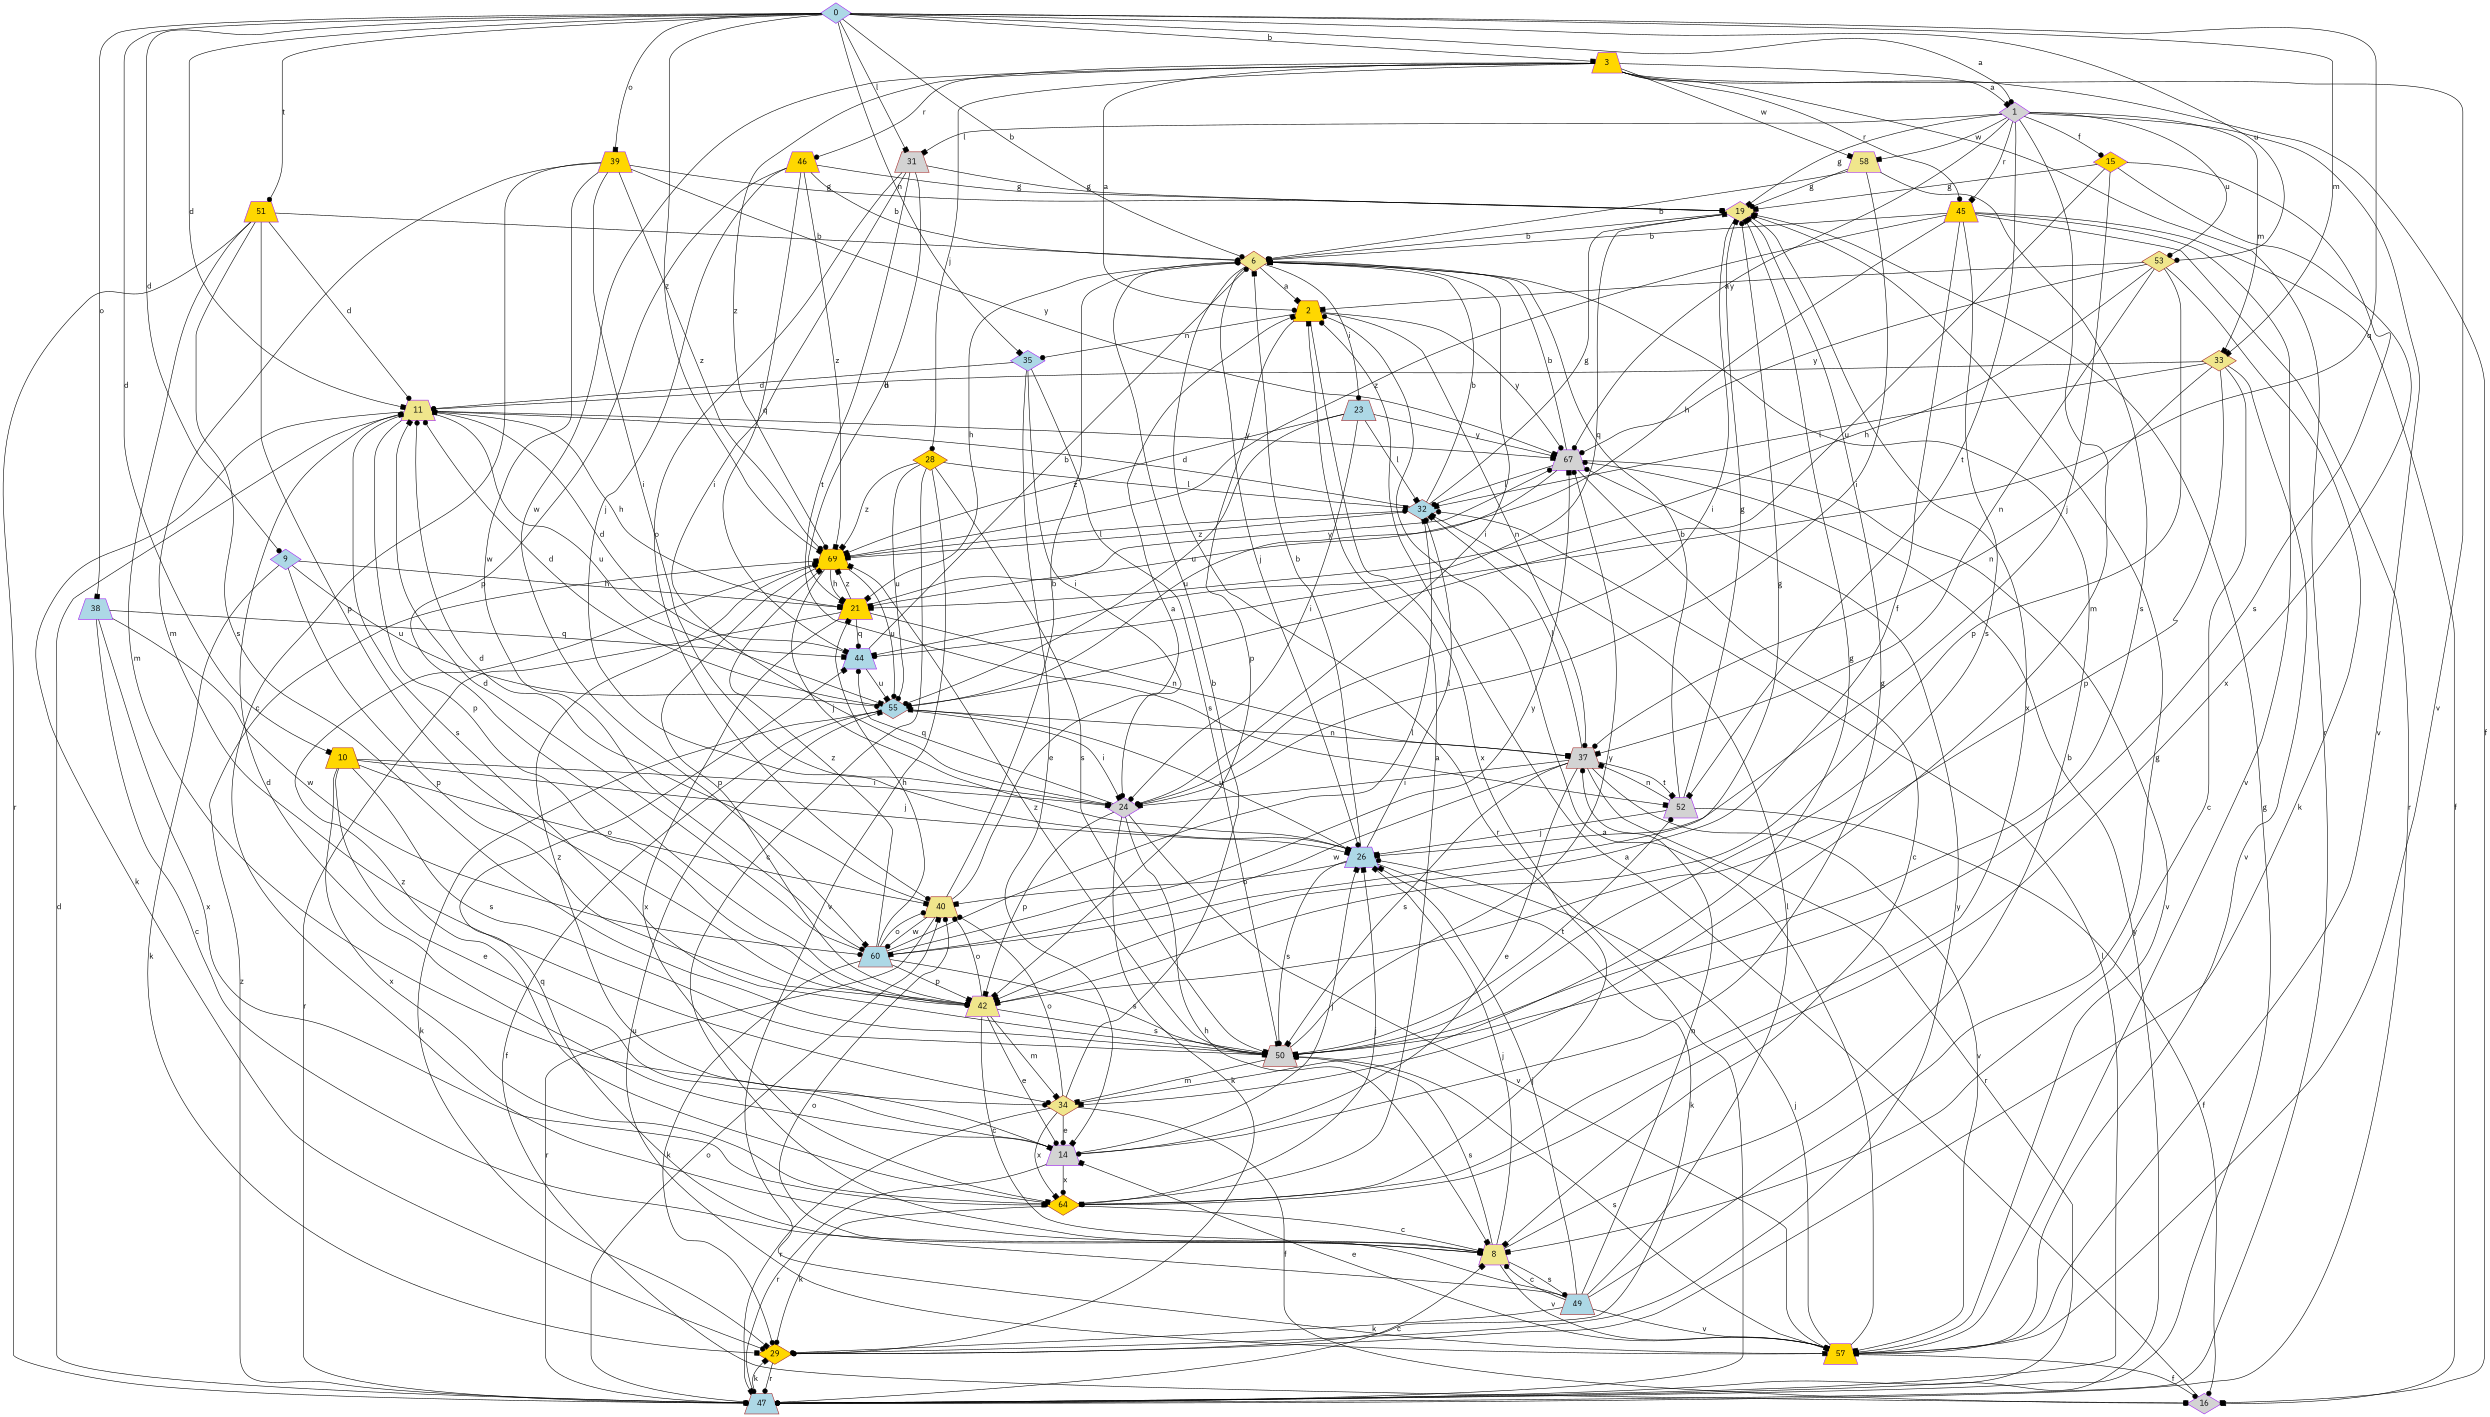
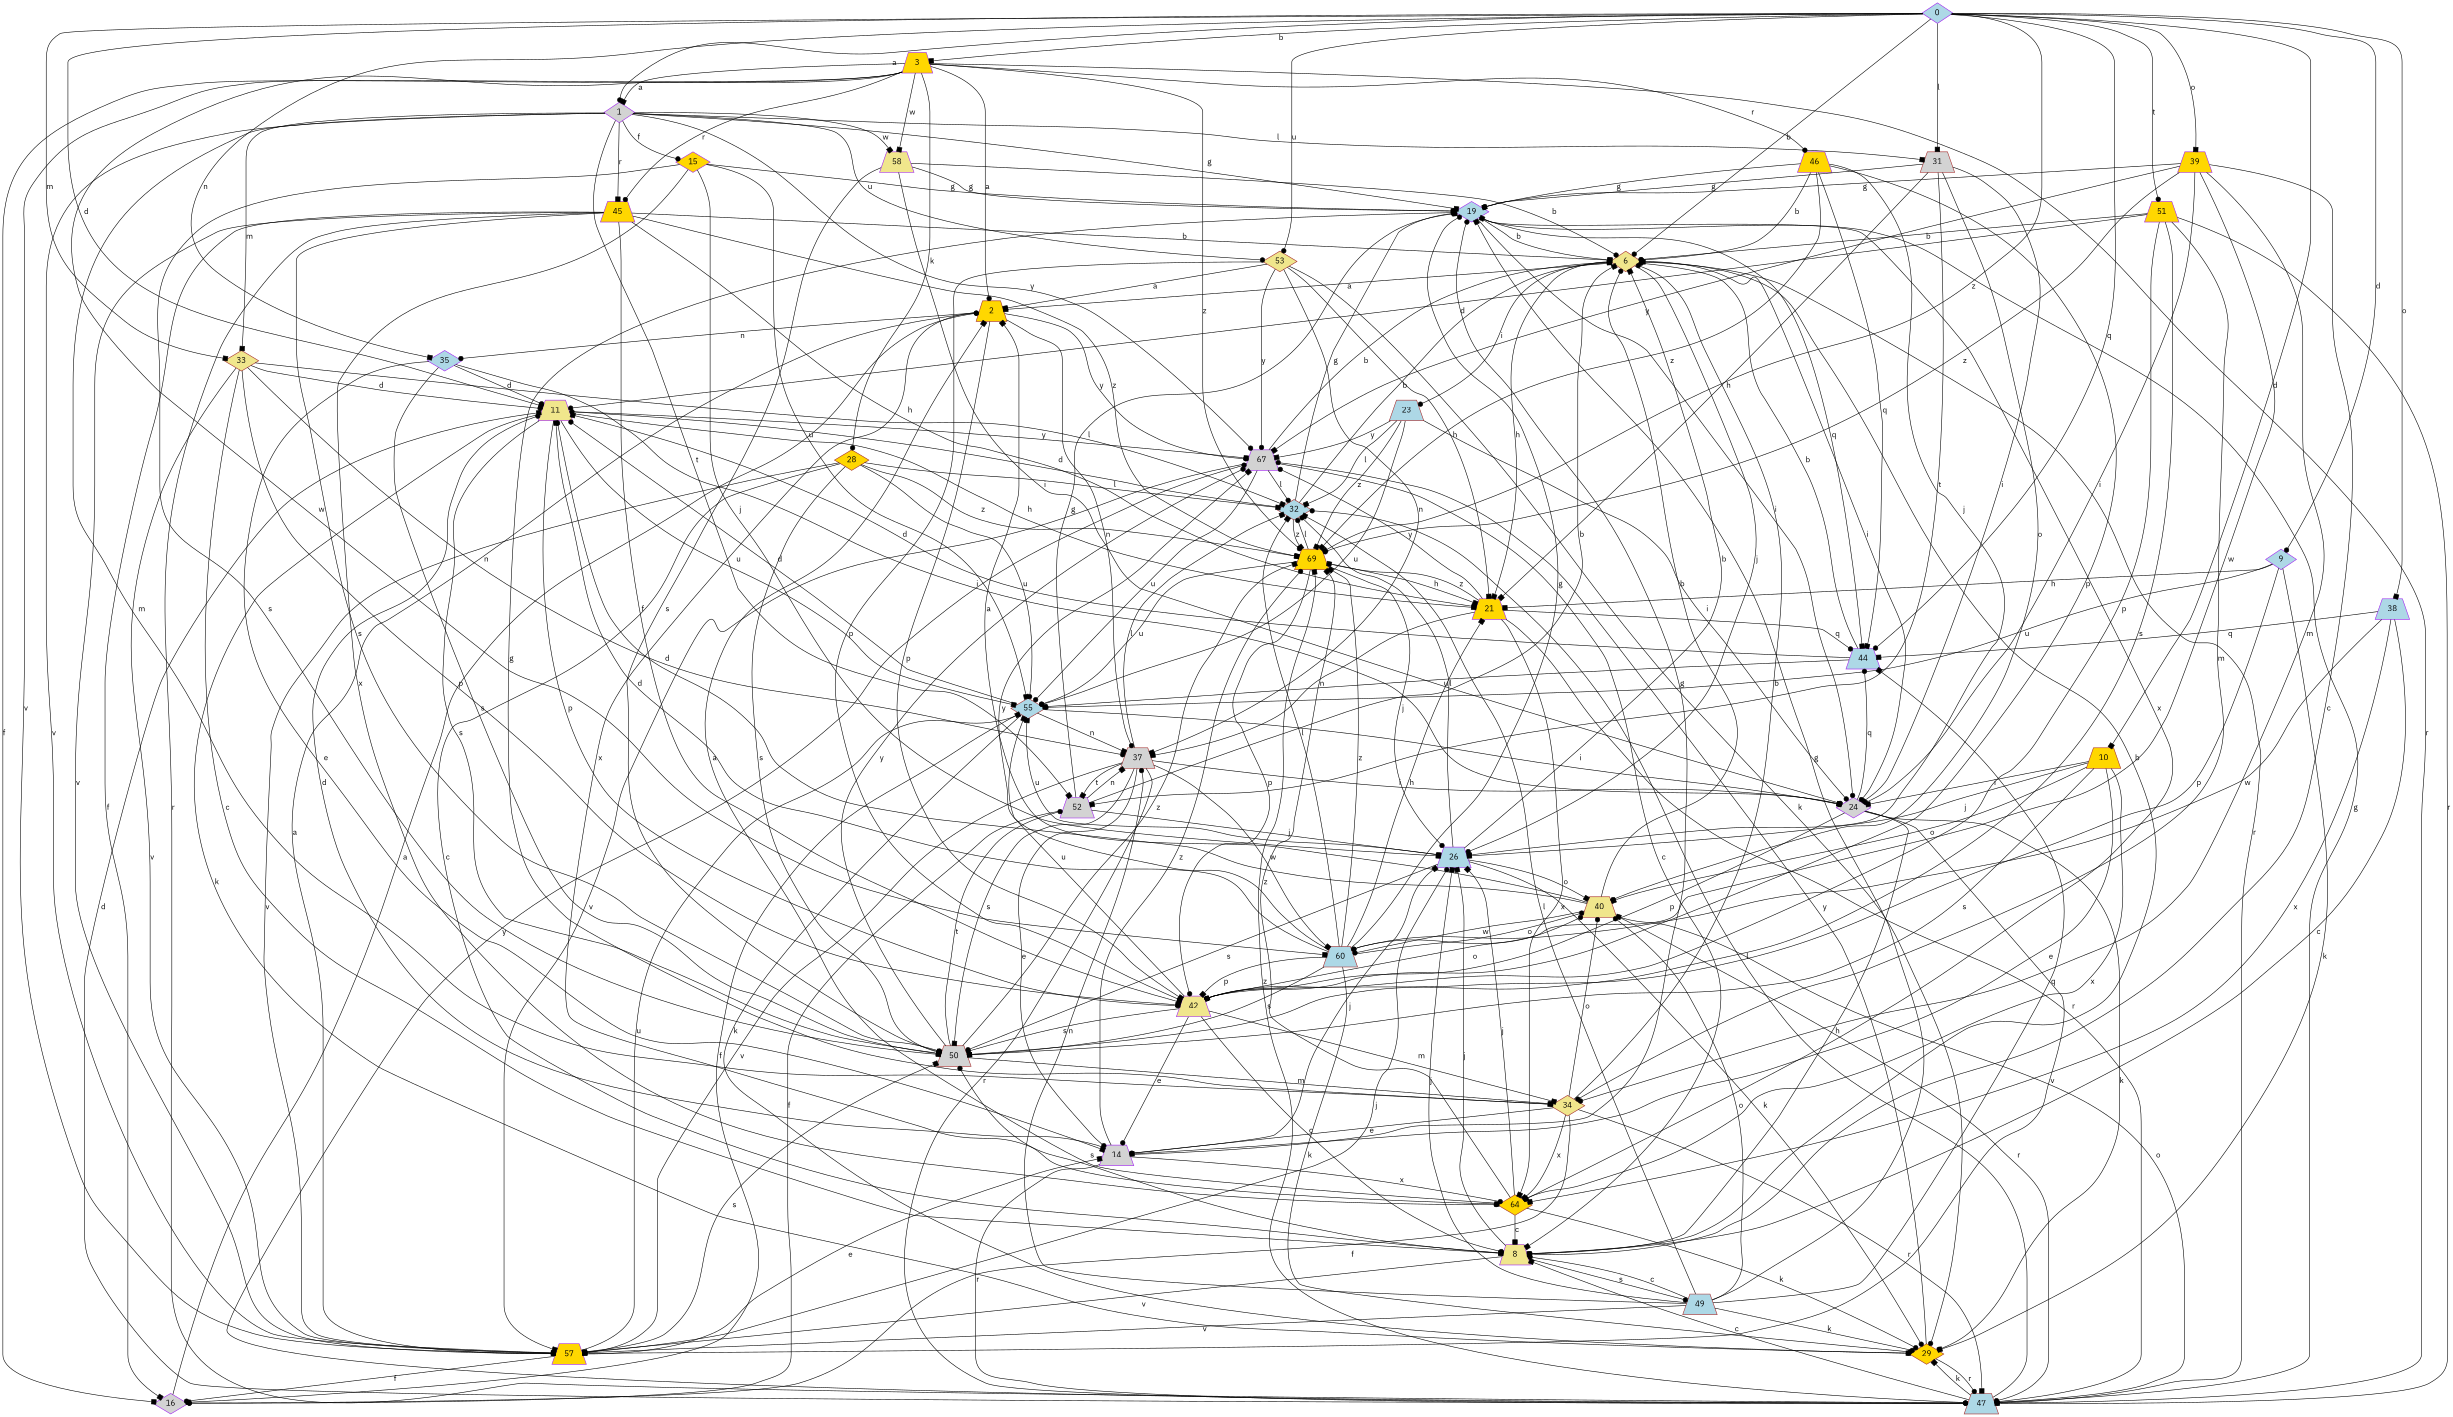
node "19": fillcolor khaki -> lightblue
edge "3" -> "28": label "j" -> "k"
edge "42" -> "55": added, label "u"
